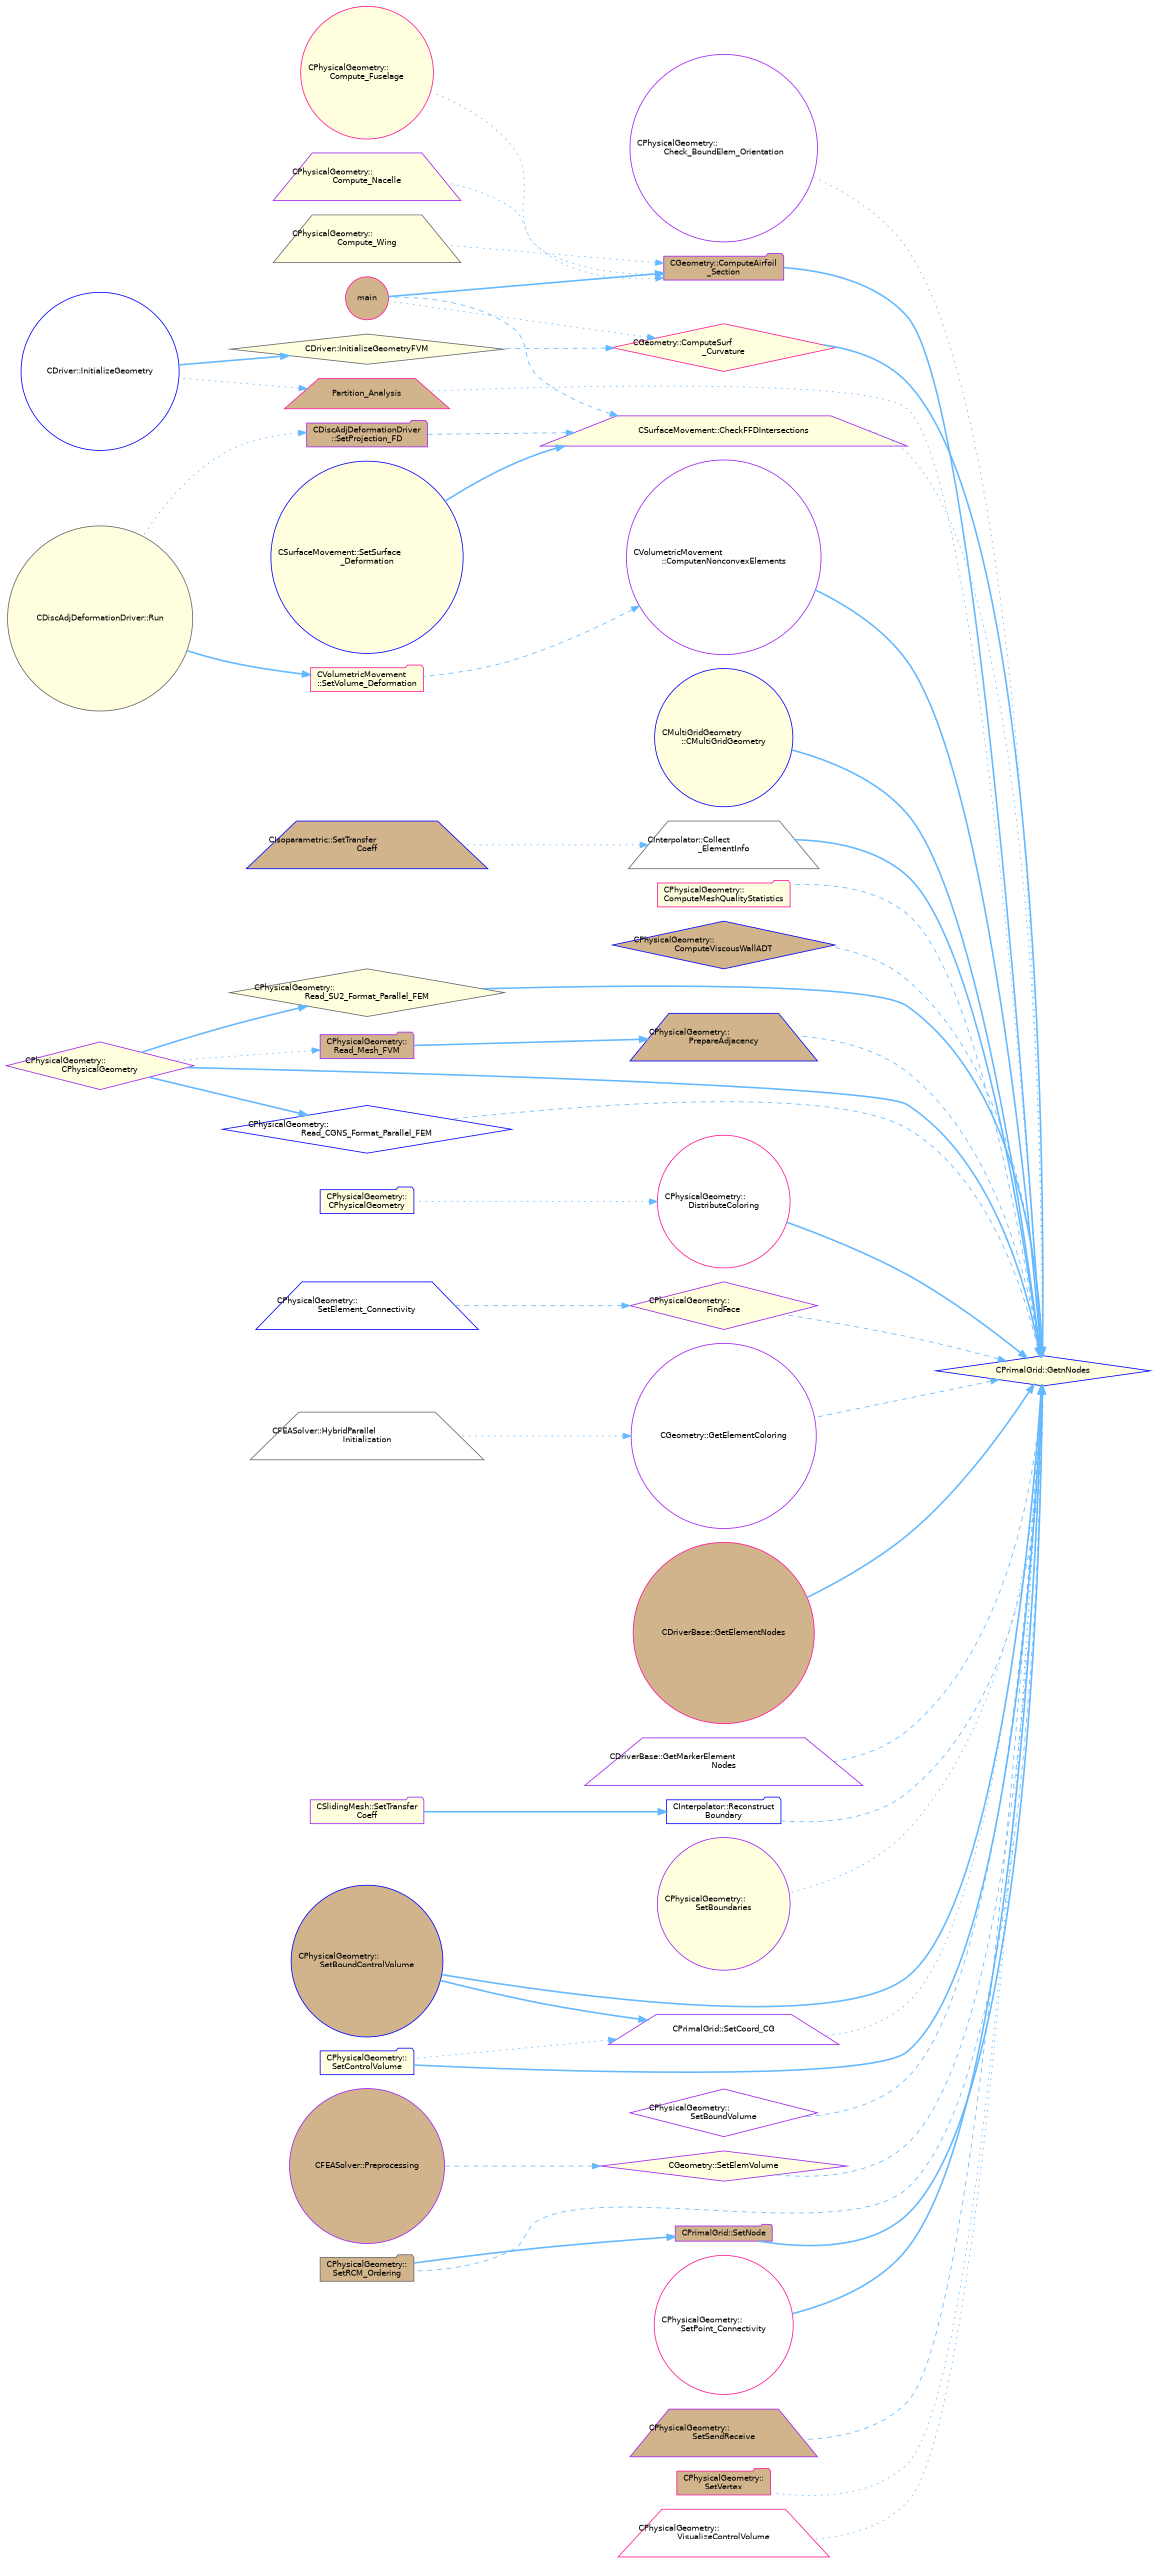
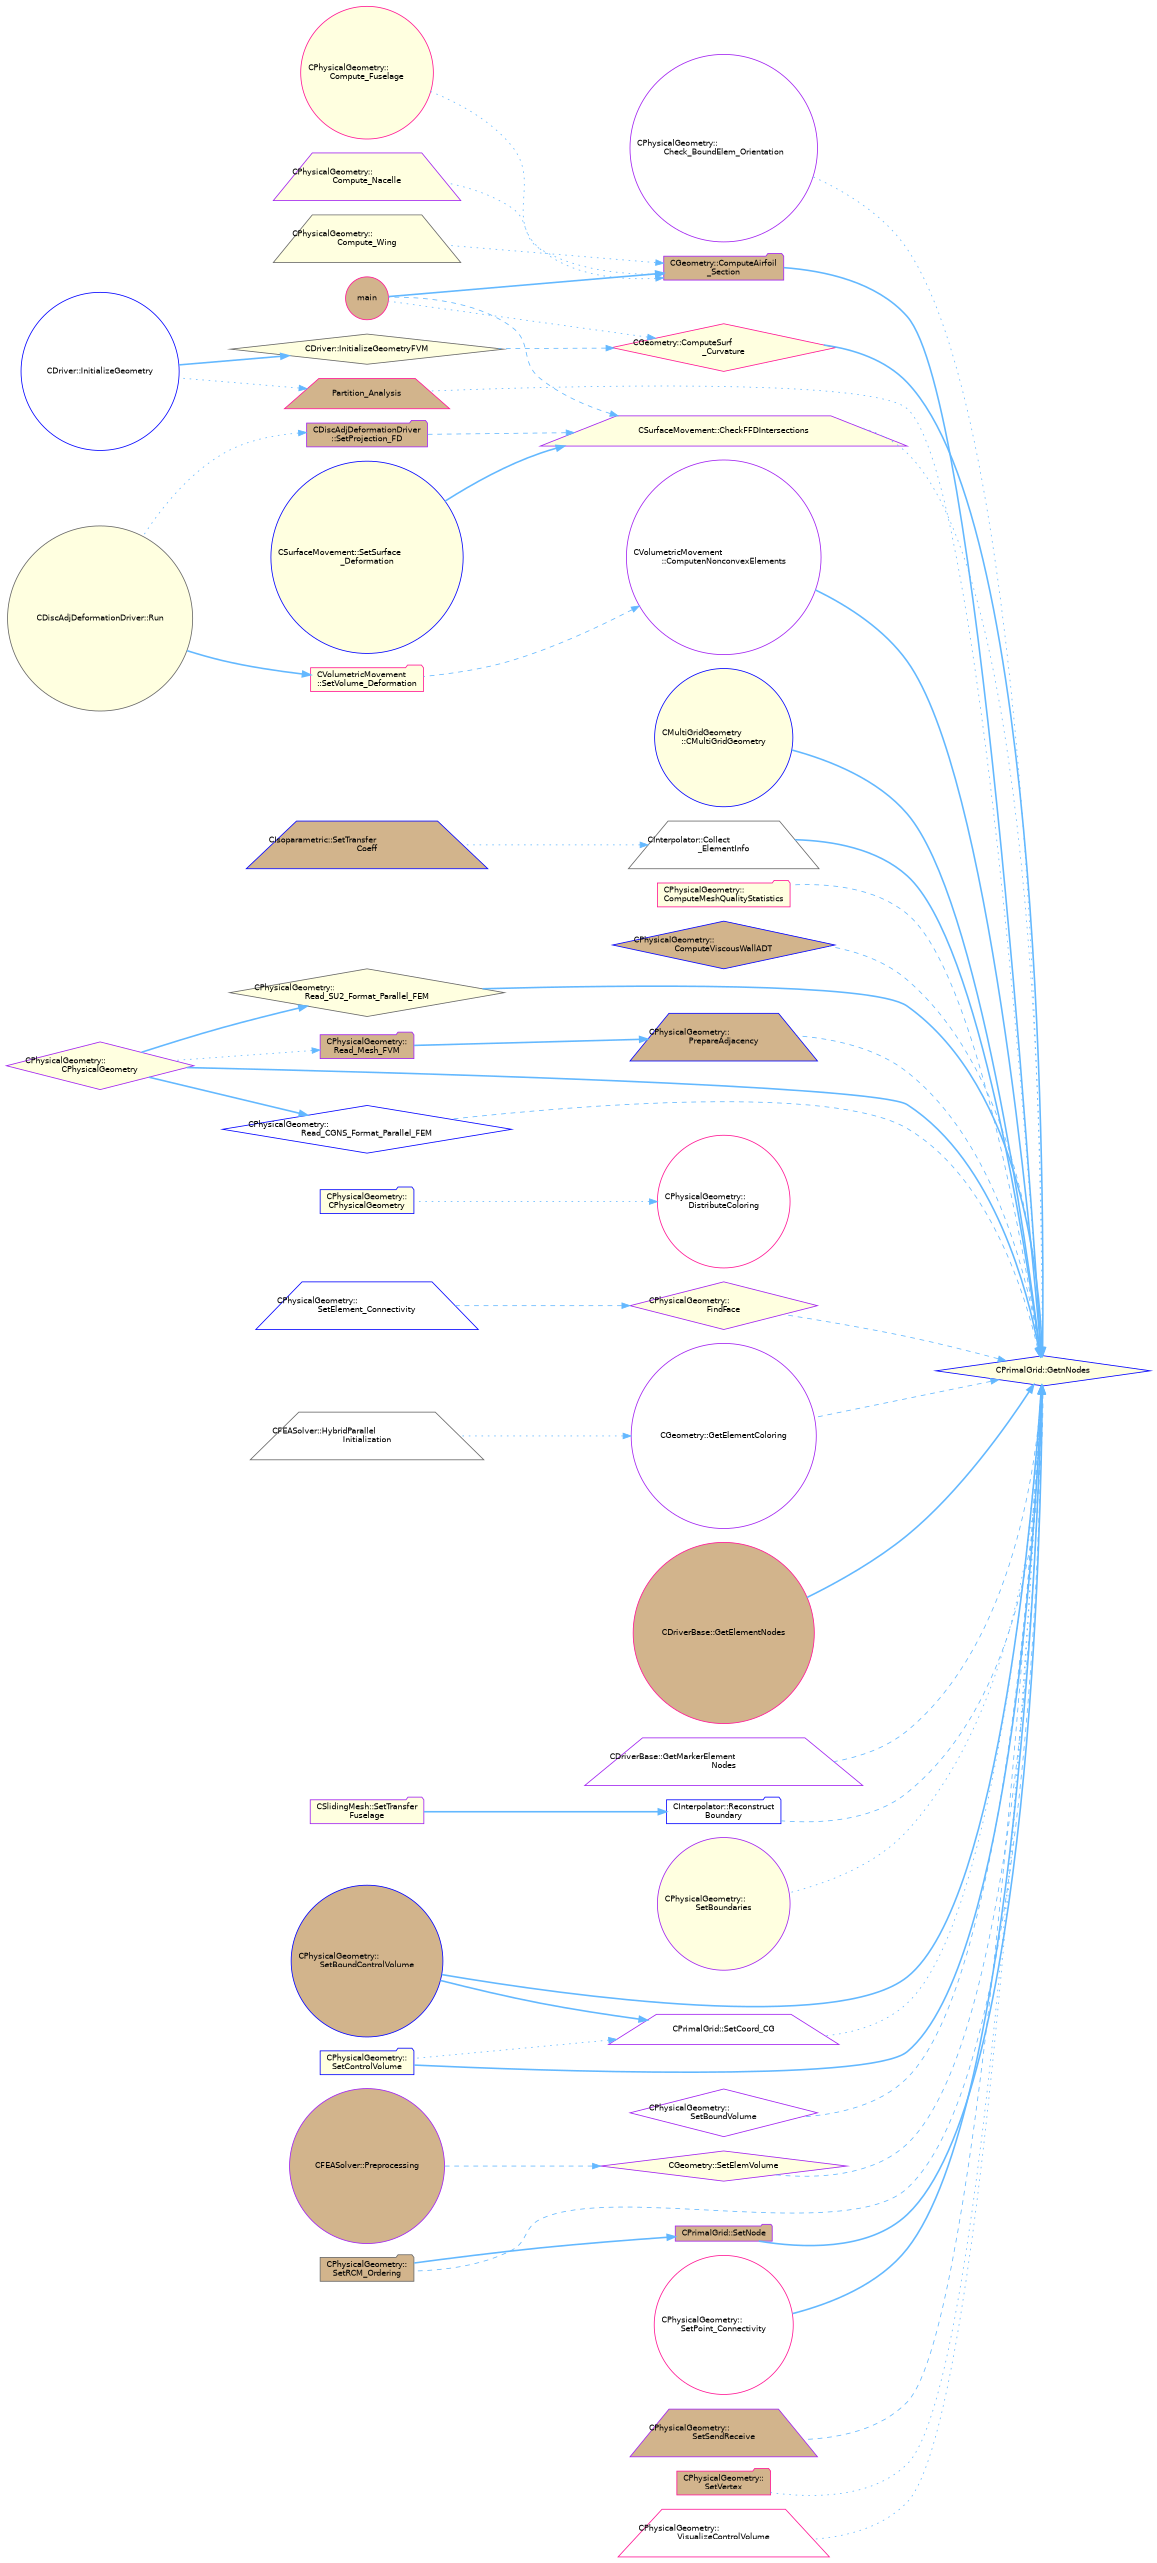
edge "CPhysicalGeometry:: DistributeColoring" -> "CPrimalGrid::GetnNodes": removed
node "CSlidingMesh::SetTransfer Coeff": label "CSlidingMesh::SetTransfer Coeff" -> "CSlidingMesh::SetTransfer Fuselage"
